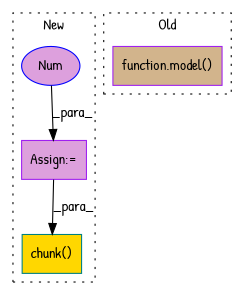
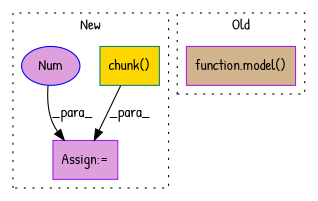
edge "Assign:=" -> "chunk()": reversed
